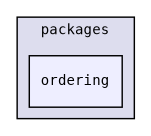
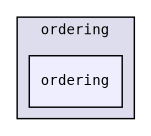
cluster "packages": label "packages" -> "ordering"
